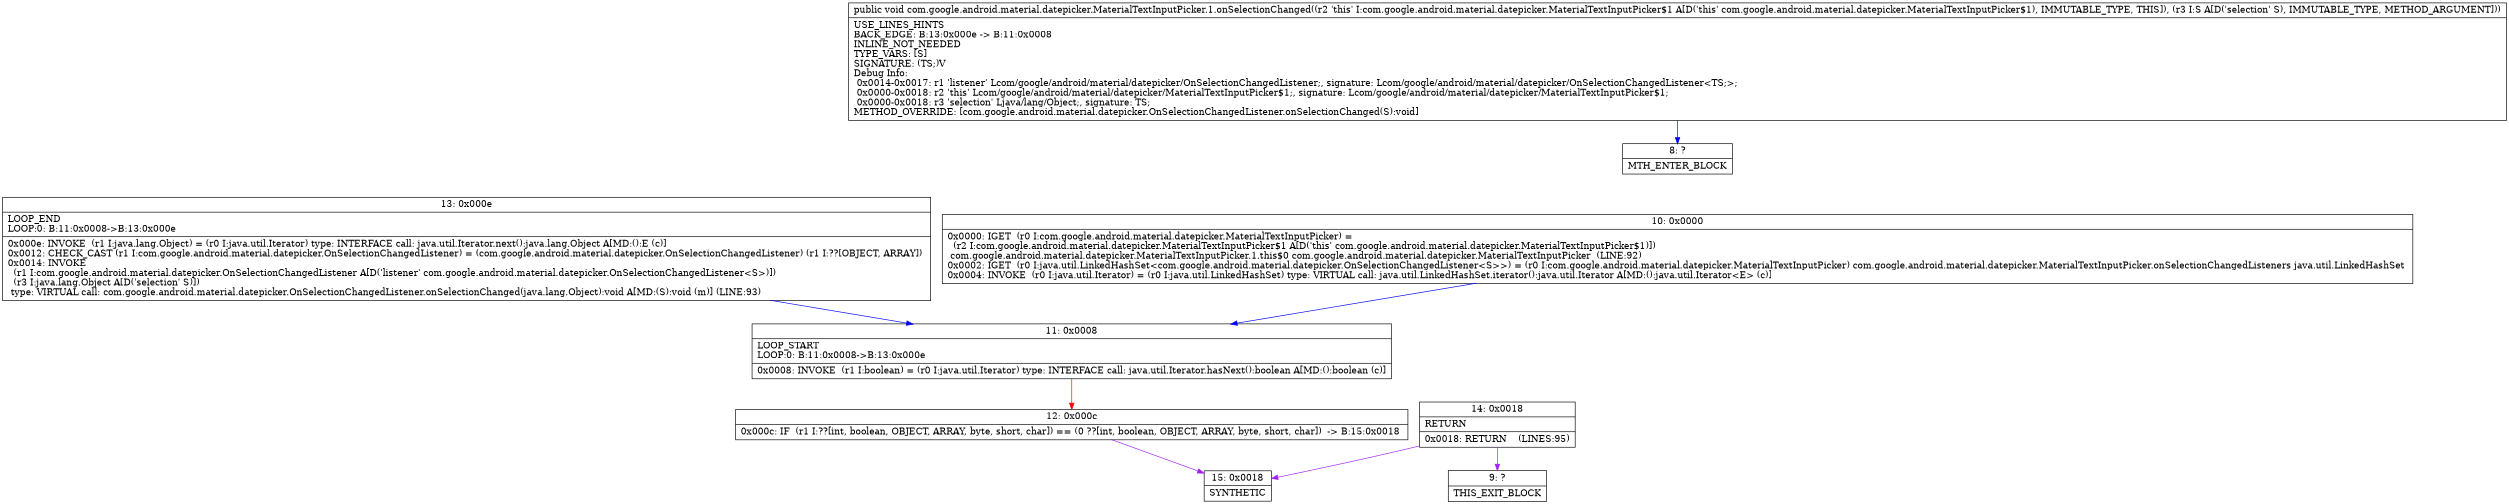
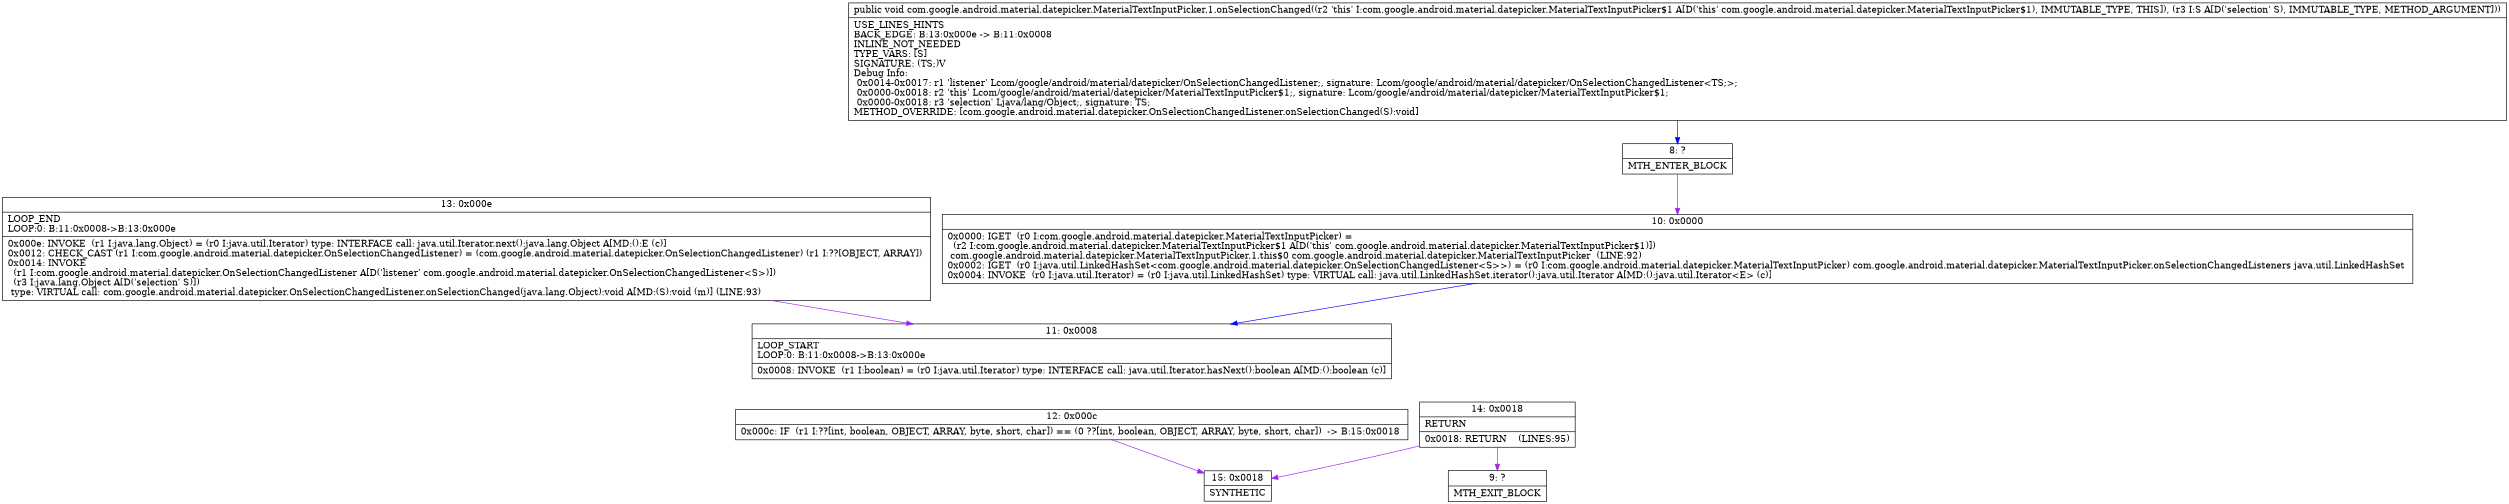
edge "8: ?" -> "10: 0x0000": added
edge "13: 0x000e" -> "11: 0x0008": color blue -> purple
edge "11: 0x0008" -> "12: 0x000c": removed
node "9: ?": text "THIS_EXIT_BLOCK" -> "MTH_EXIT_BLOCK"
